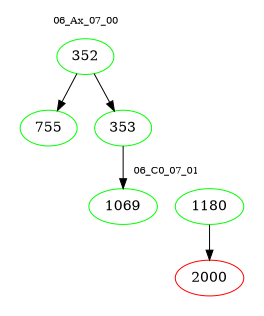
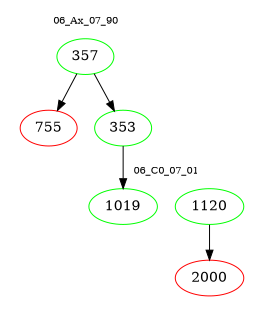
cluster "06_Ax_07_00": label "06_Ax_07_00" -> "06_Ax_07_90"
node "352": label "352" -> "357"
node "755": color green -> red
node "1069": label "1069" -> "1019"
node "1180": label "1180" -> "1120"
